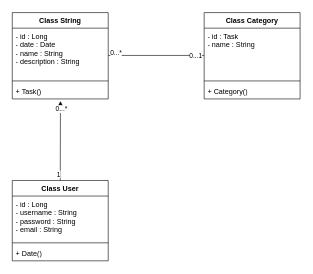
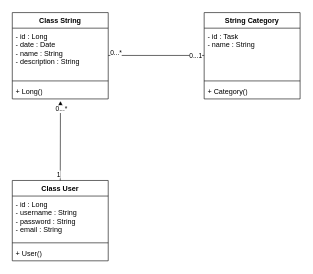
node "Class Category": label "Class Category" -> "String Category"
node "+ Task()": label "+ Task()" -> "+ Long()"
node "+ Date()": label "+ Date()" -> "+ User()"
